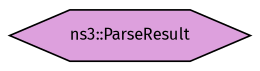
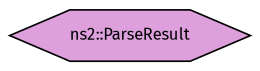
node "ns3::ParseResult": label "ns3::ParseResult" -> "ns2::ParseResult"
